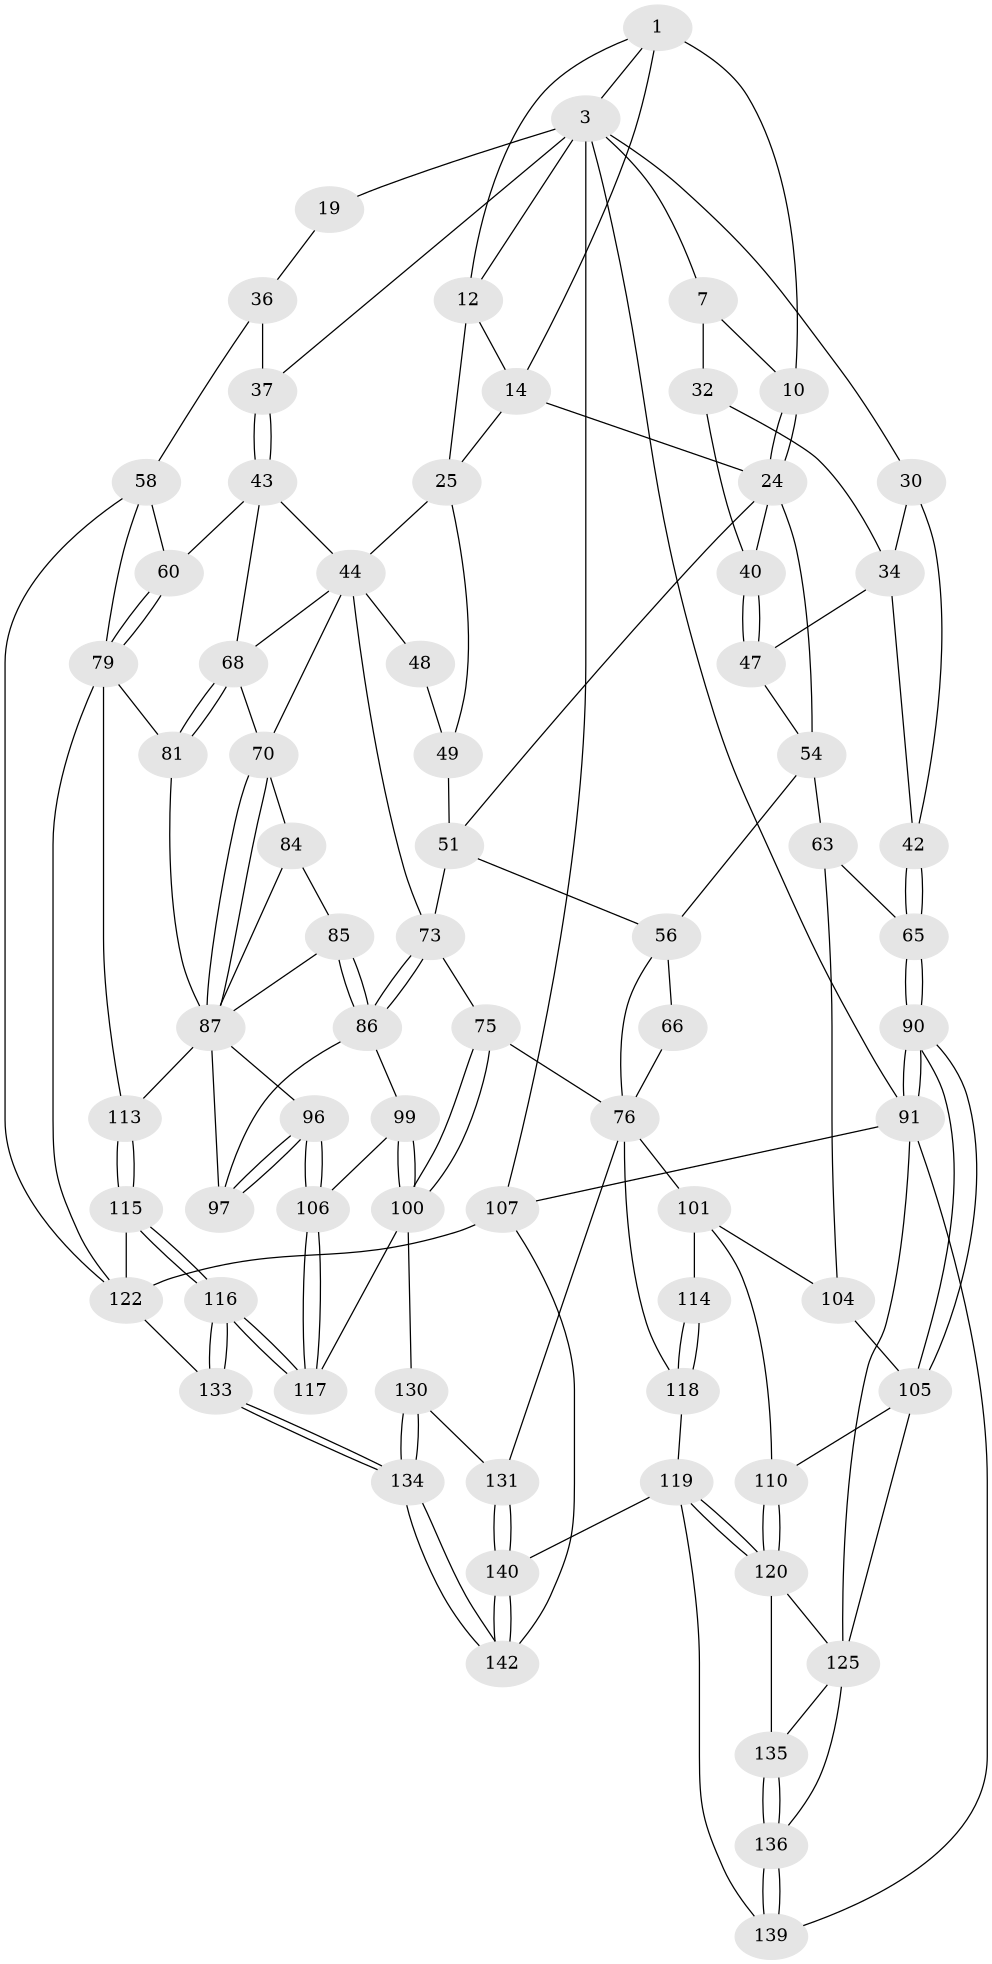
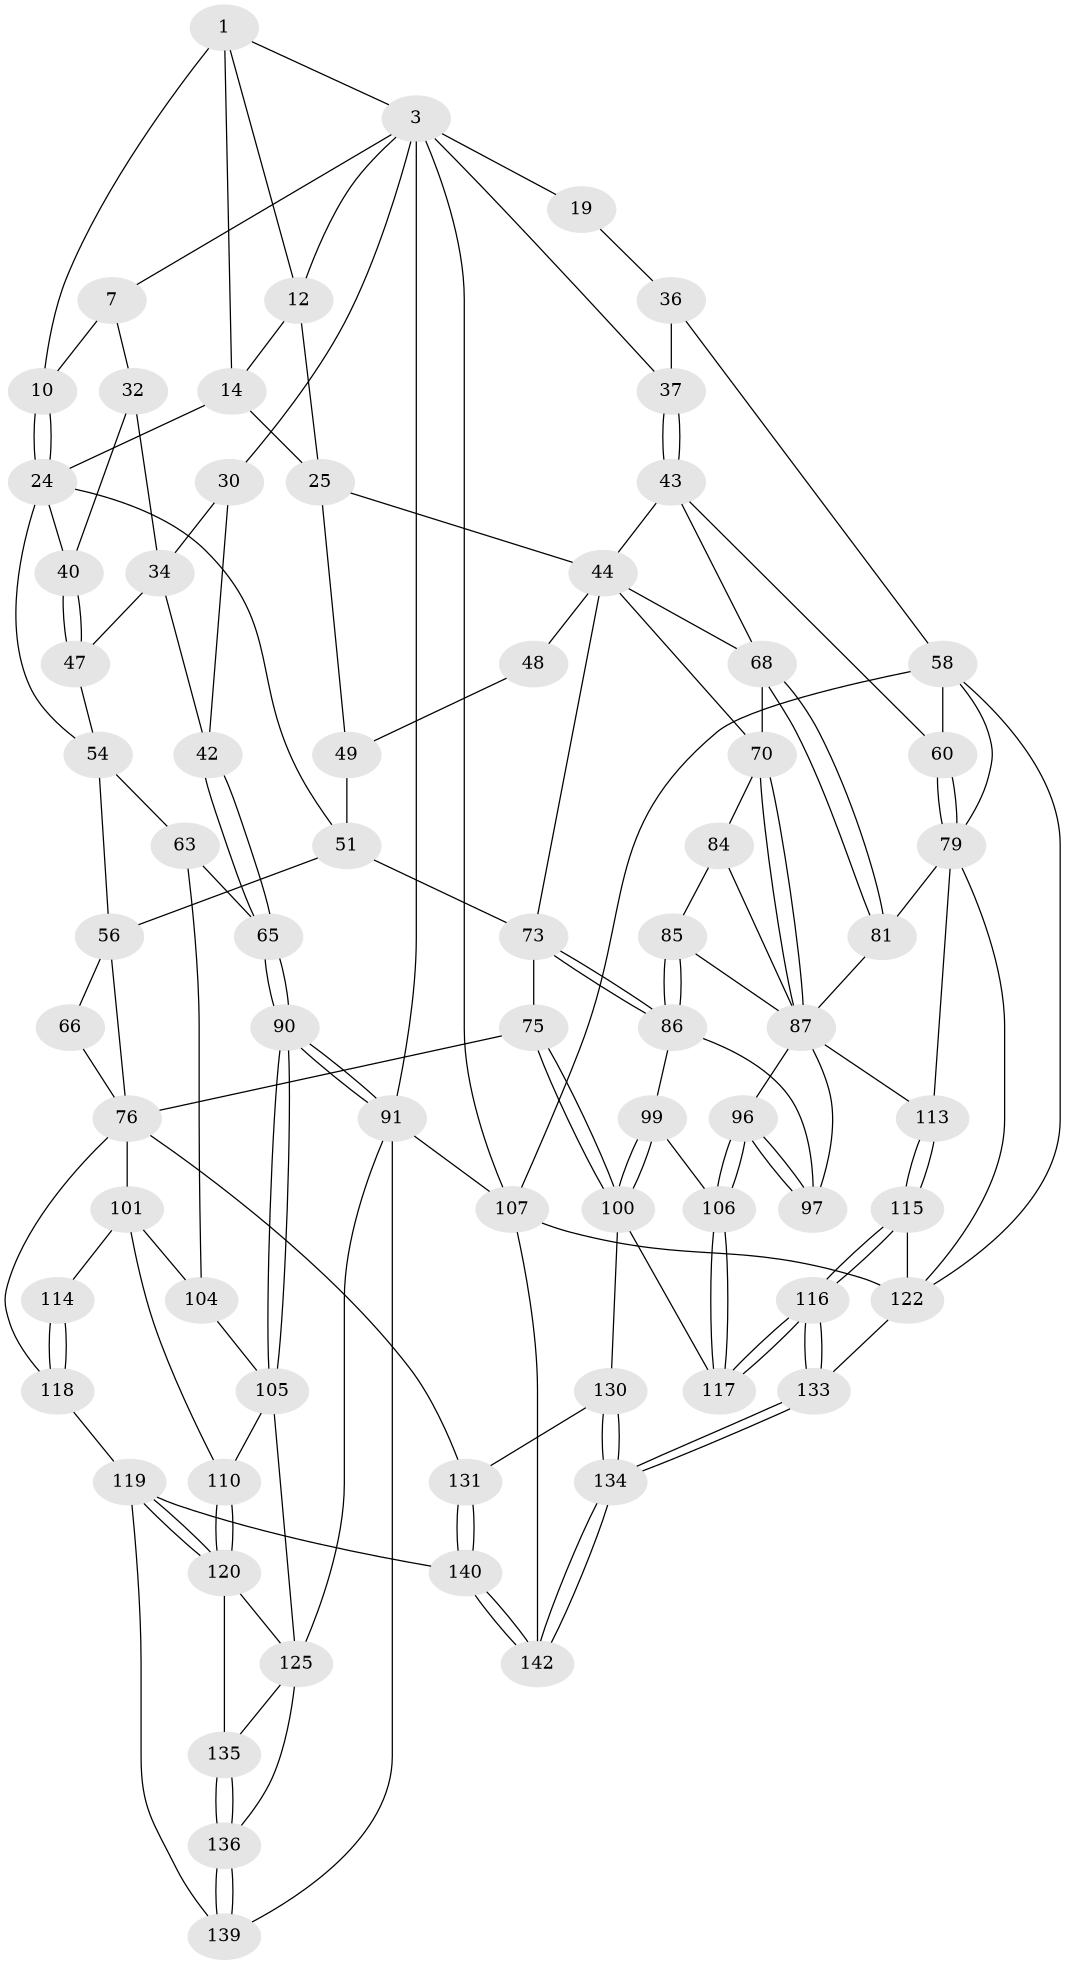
edge "58" -- "107": added
